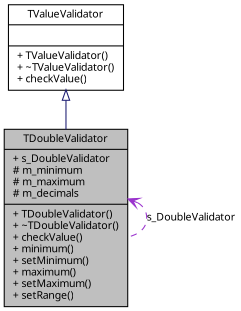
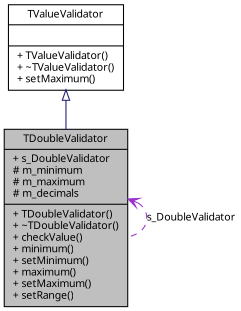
node "TValueValidator": text "+ checkValue()" -> "+ setMaximum()"
